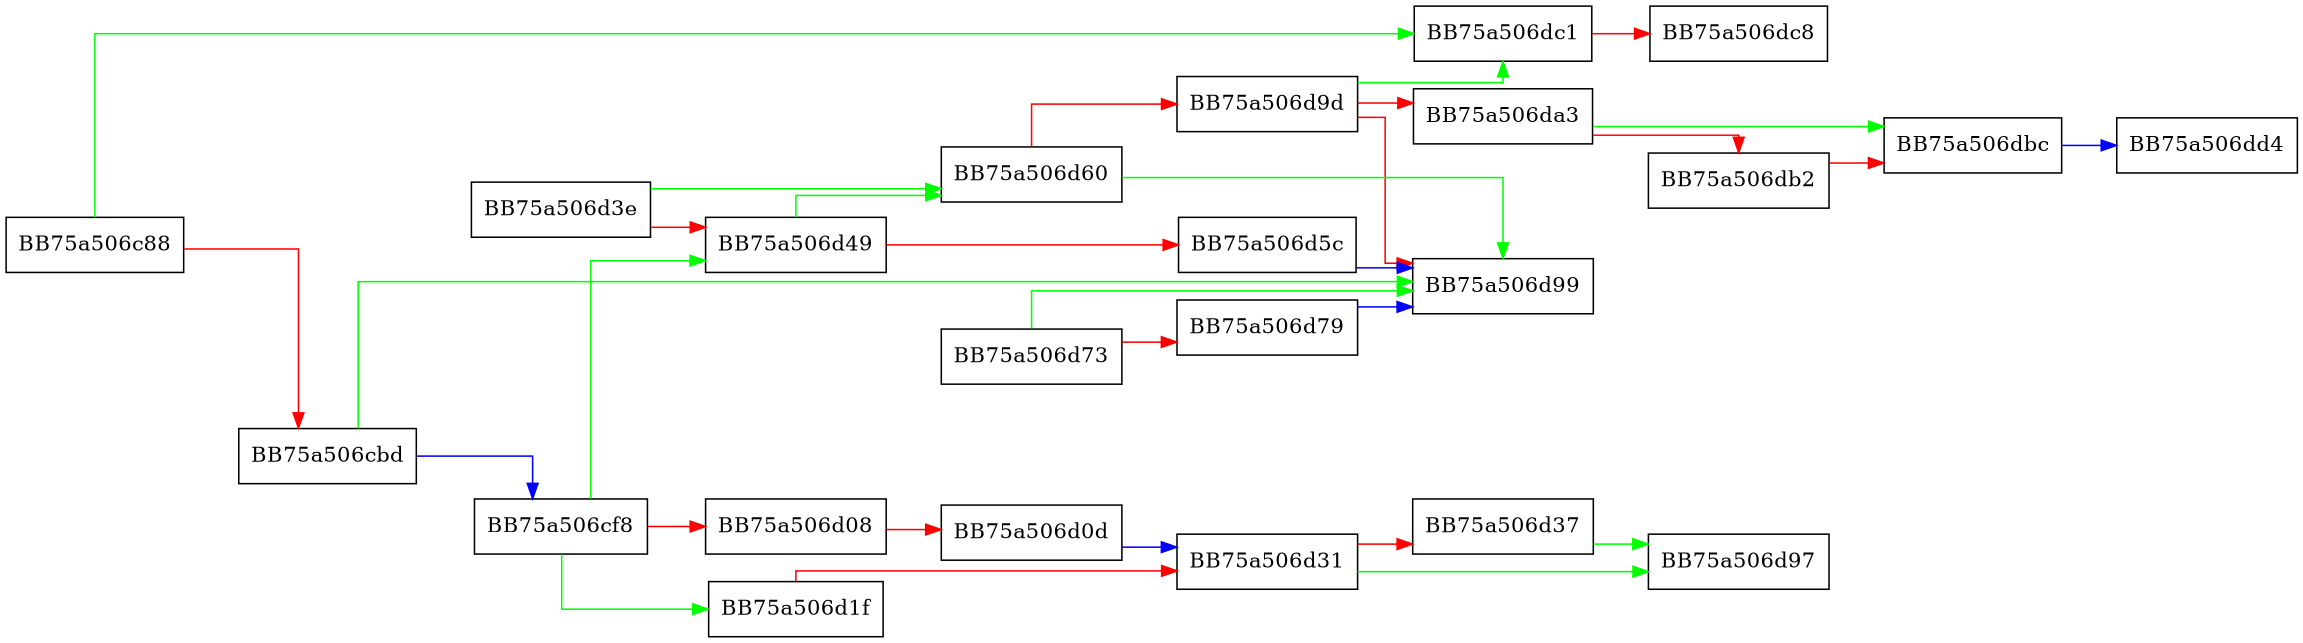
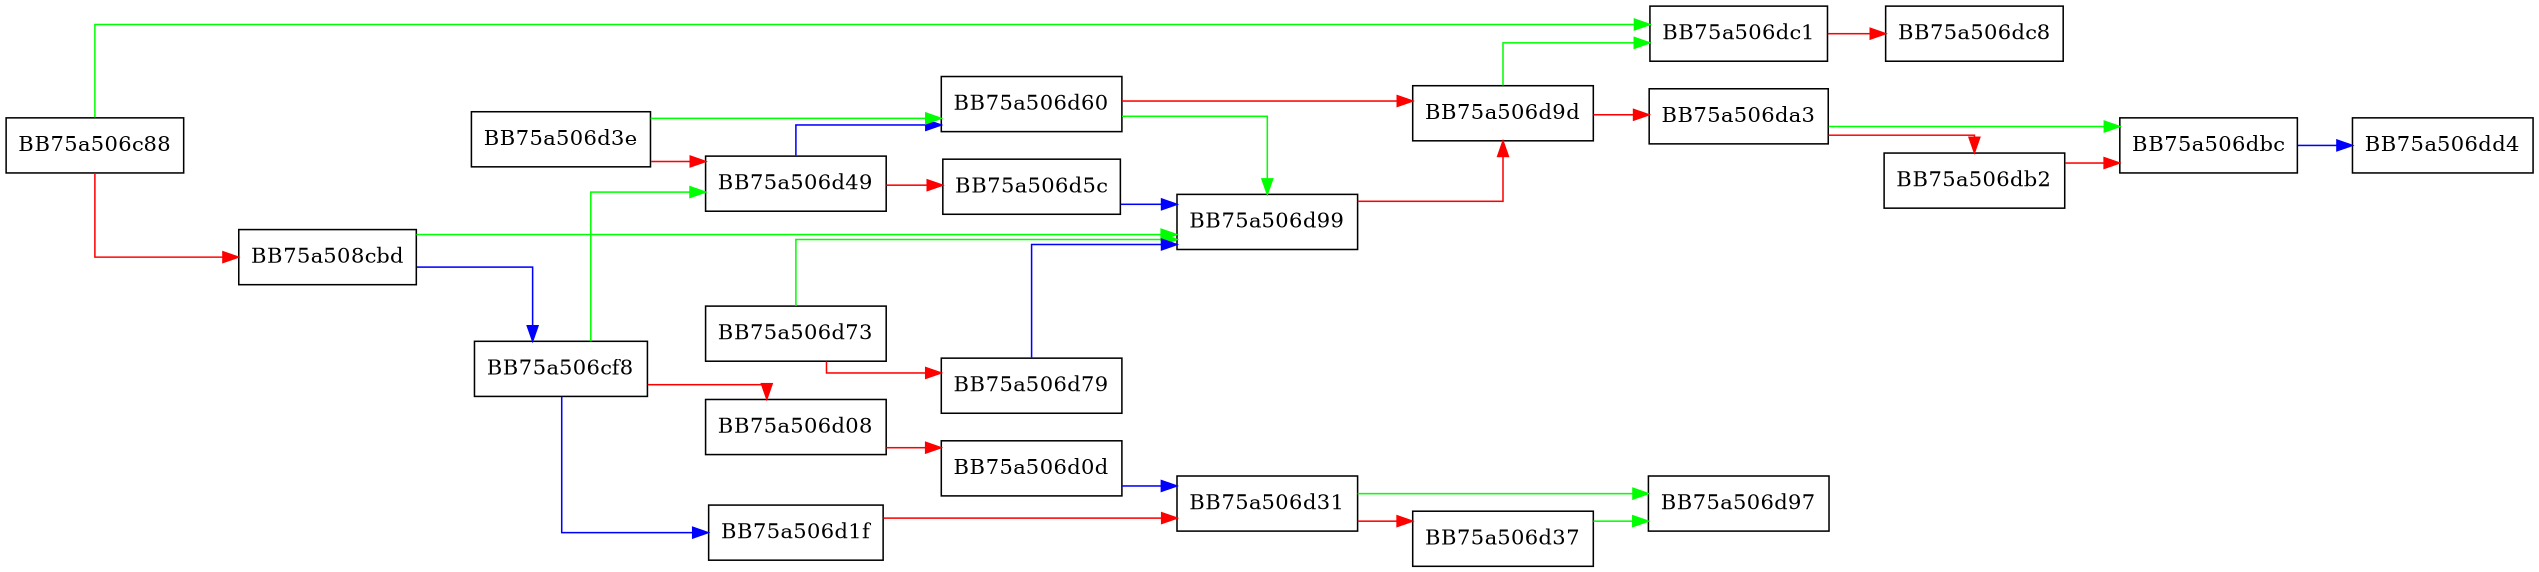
edge "BB75a506d9d" -> "BB75a506d99": reversed
edge "BB75a506d49" -> "BB75a506d60": color green -> blue
node "BB75a506cbd": label "BB75a506cbd" -> "BB75a508cbd"
edge "BB75a506cf8" -> "BB75a506d1f": color green -> blue
